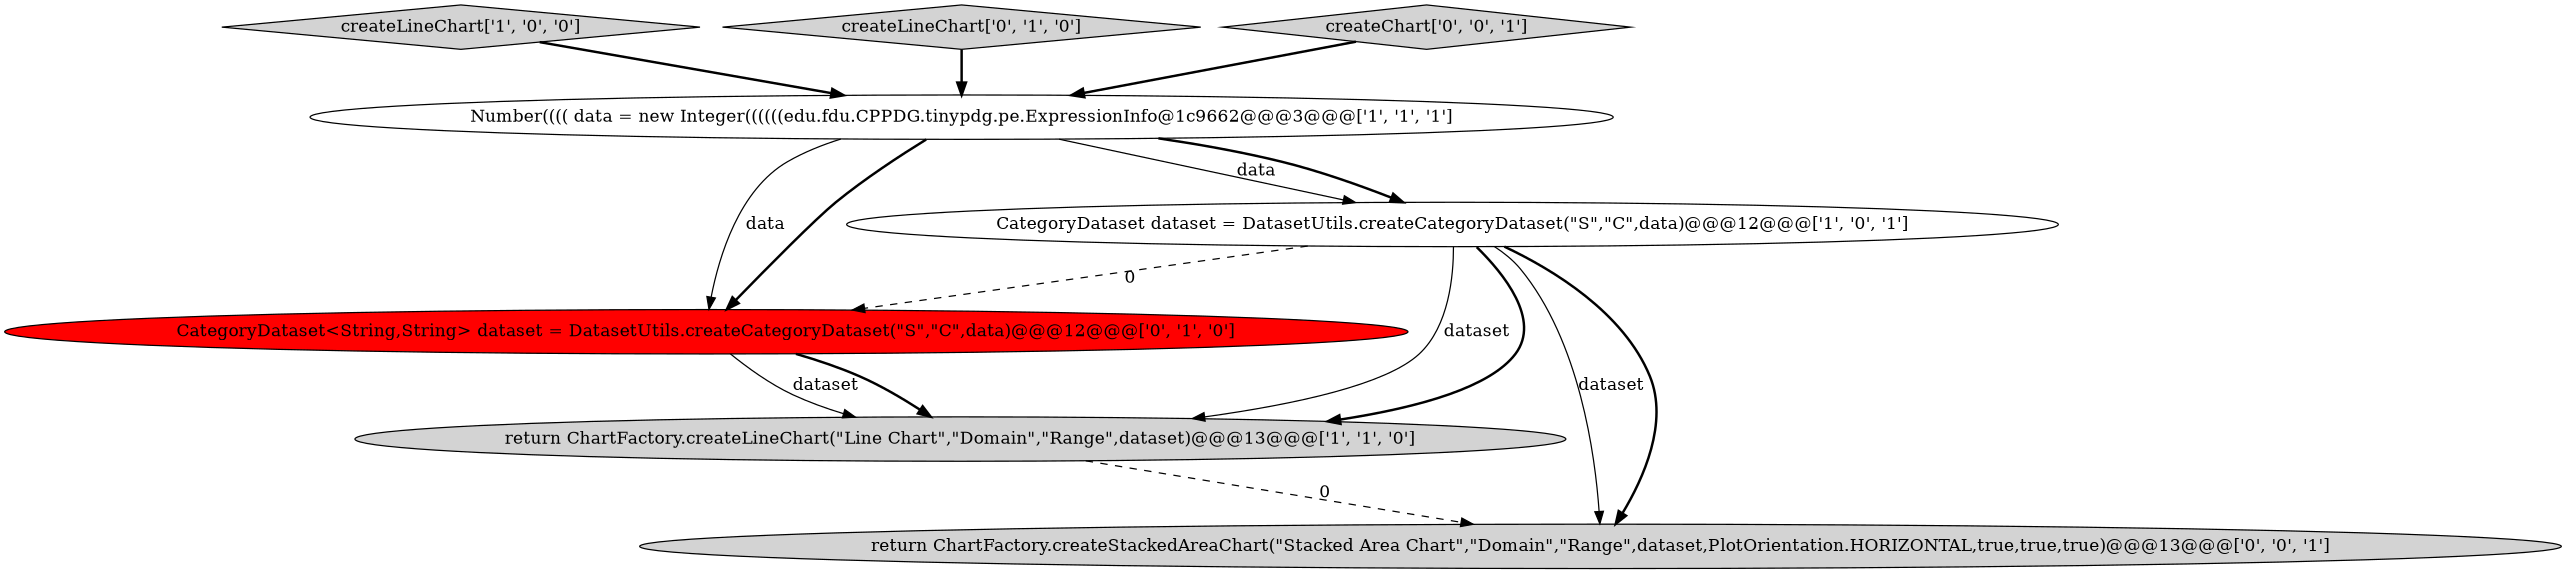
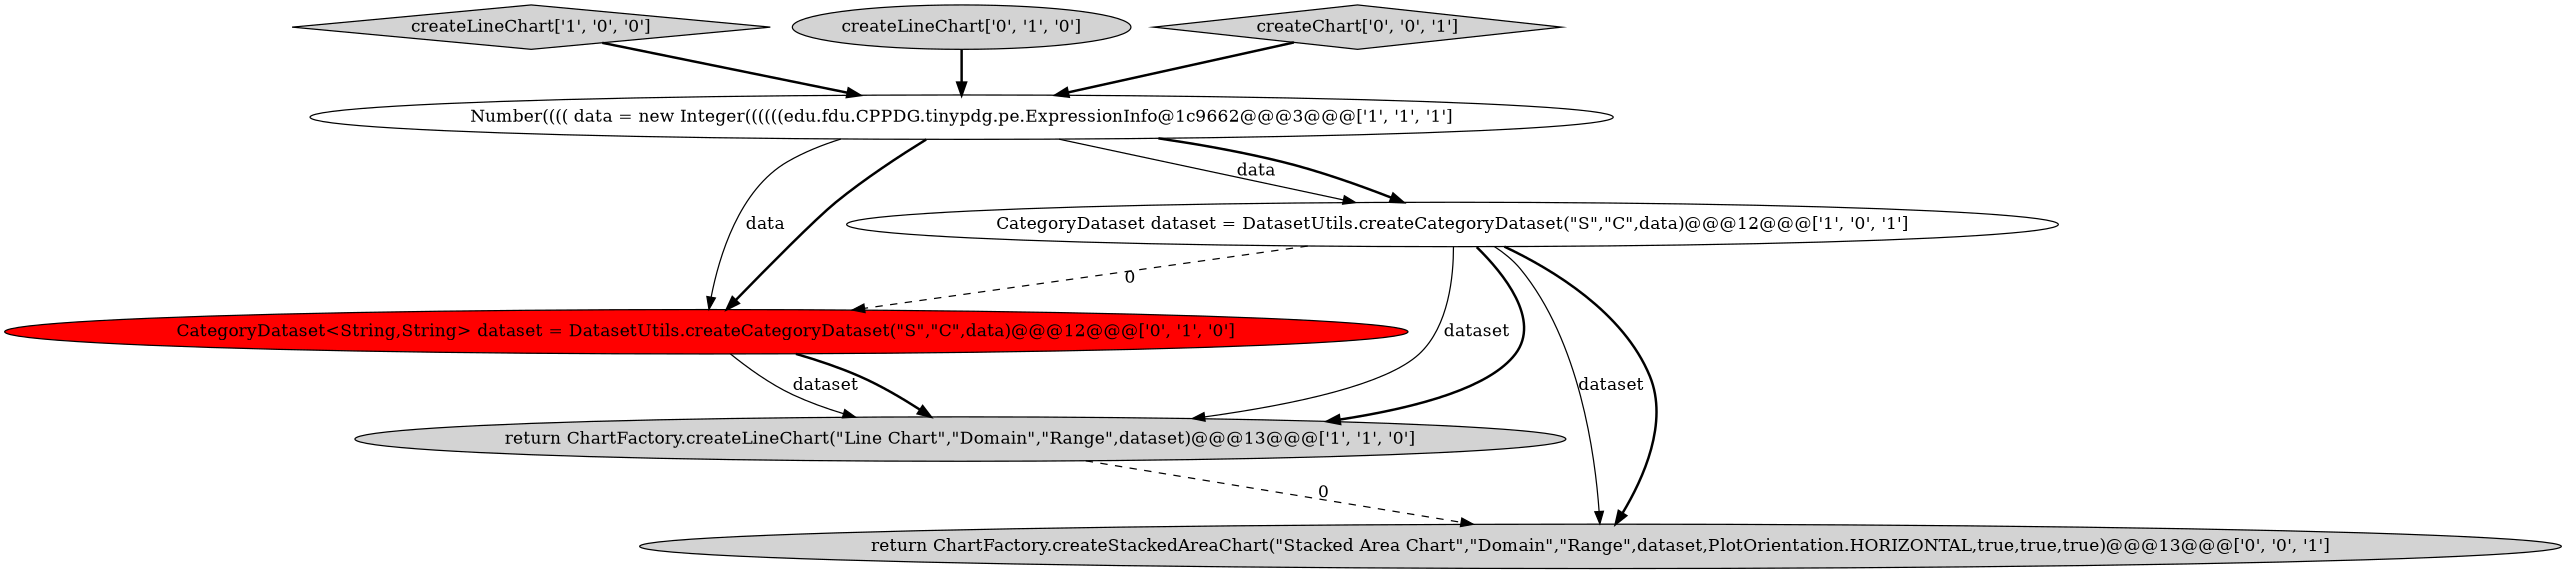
node "createLineChart['0', '1', '0']": shape diamond -> ellipse
